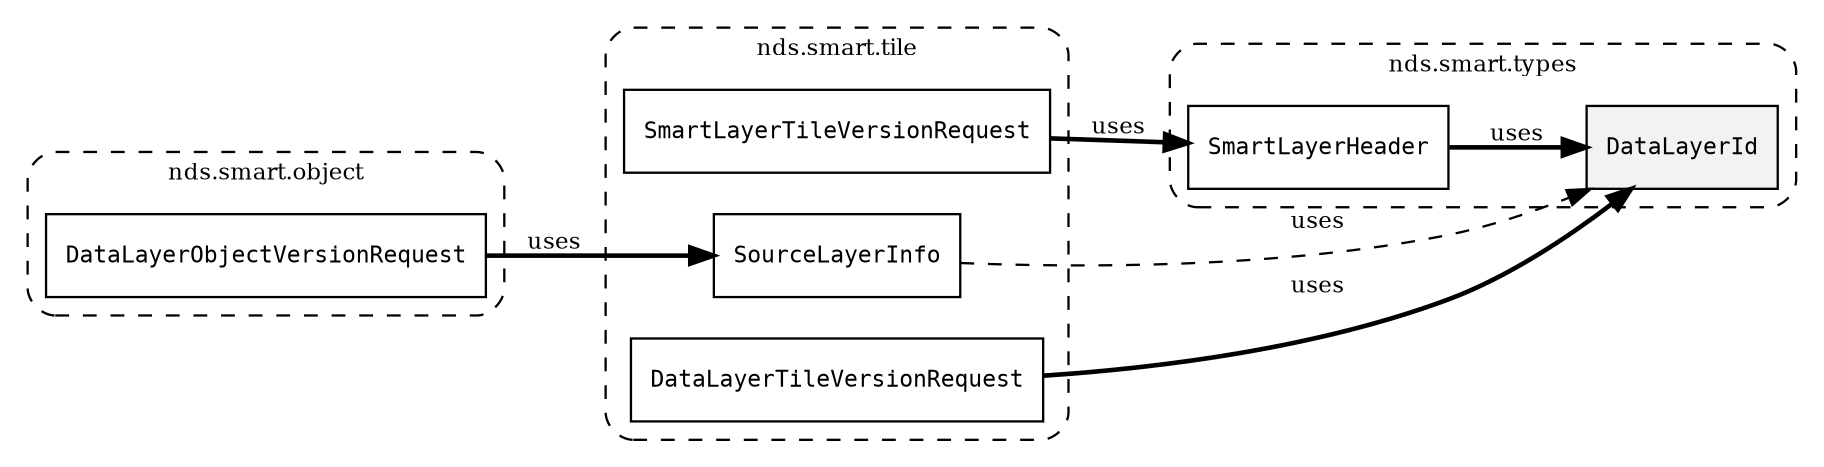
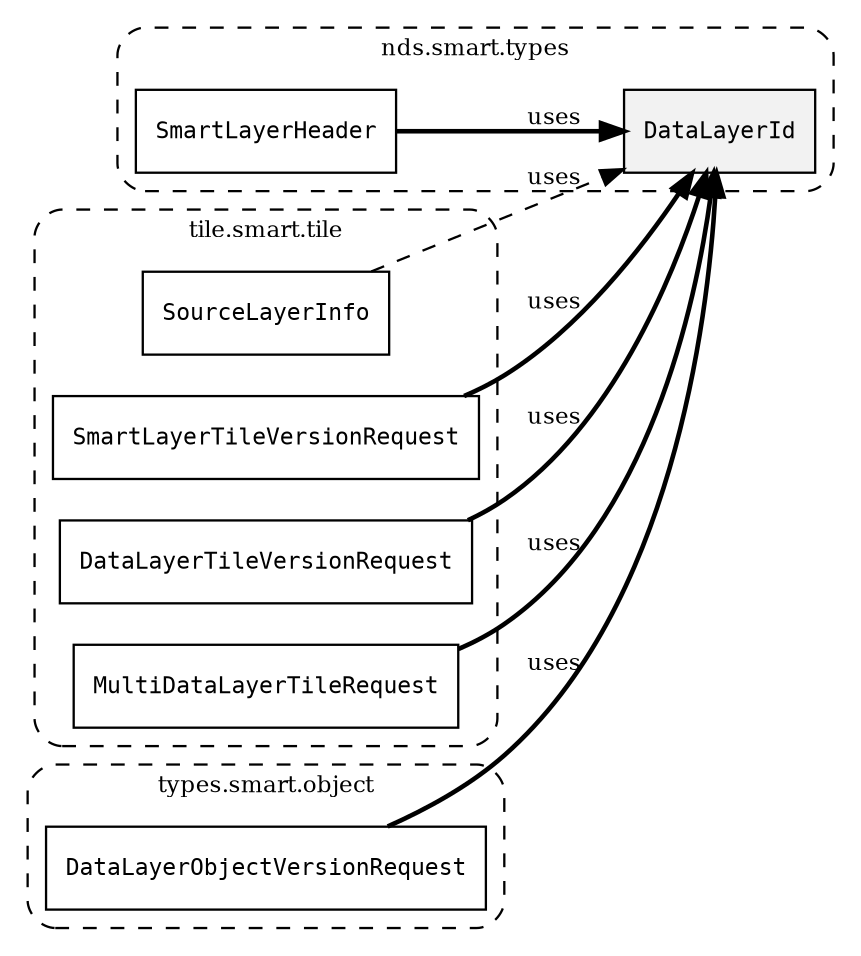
cluster "nds.smart.tile": label "nds.smart.tile" -> "tile.smart.tile"
edge "SmartLayerTileVersionRequest" -> "SmartLayerHeader": now "SmartLayerTileVersionRequest" -> "DataLayerId"
cluster "nds.smart.object": label "nds.smart.object" -> "types.smart.object"
edge "DataLayerObjectVersionRequest" -> "SourceLayerInfo": now "DataLayerObjectVersionRequest" -> "DataLayerId"
node "MultiDataLayerTileRequest": added
